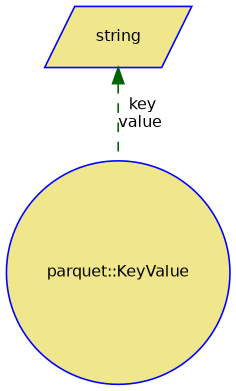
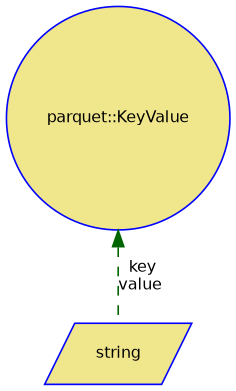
edge "parquet::KeyValue" -> "string": reversed
